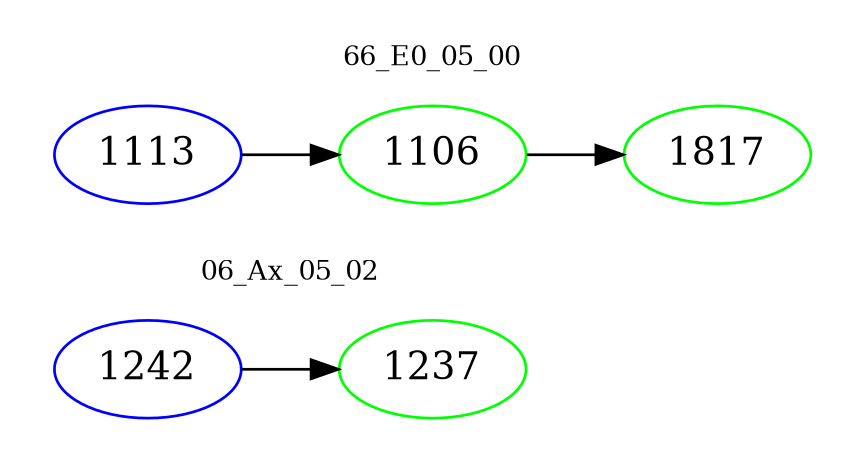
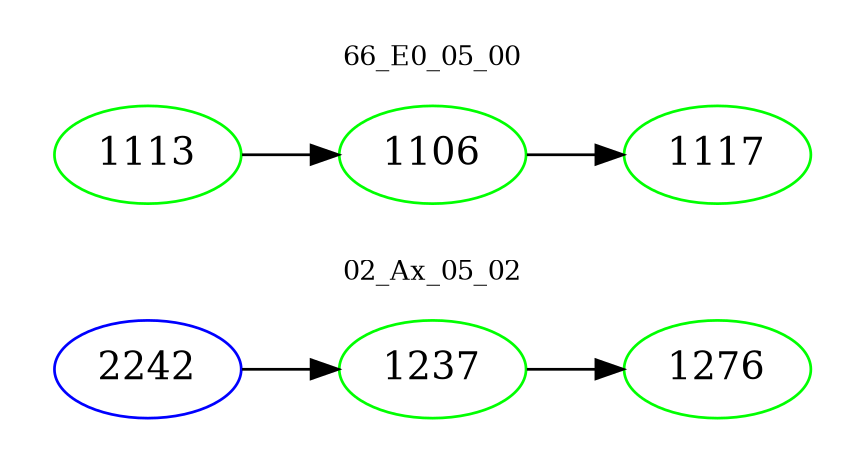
node "1113": color blue -> green
node "1817": label "1817" -> "1117"
cluster "06_Ax_05_02": label "06_Ax_05_02" -> "02_Ax_05_02"
node "1242": label "1242" -> "2242"
node "1276": added
